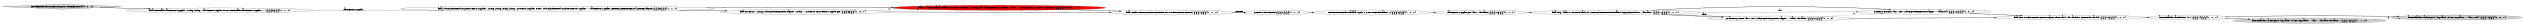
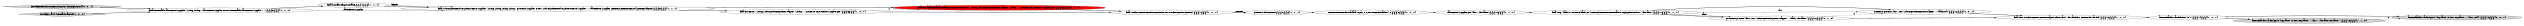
node "final boolean leftJoin = false@@@4@@@['1', '1', '1']": added
node "shouldForwardWhenHashMatches['1', '0', '0']": added
